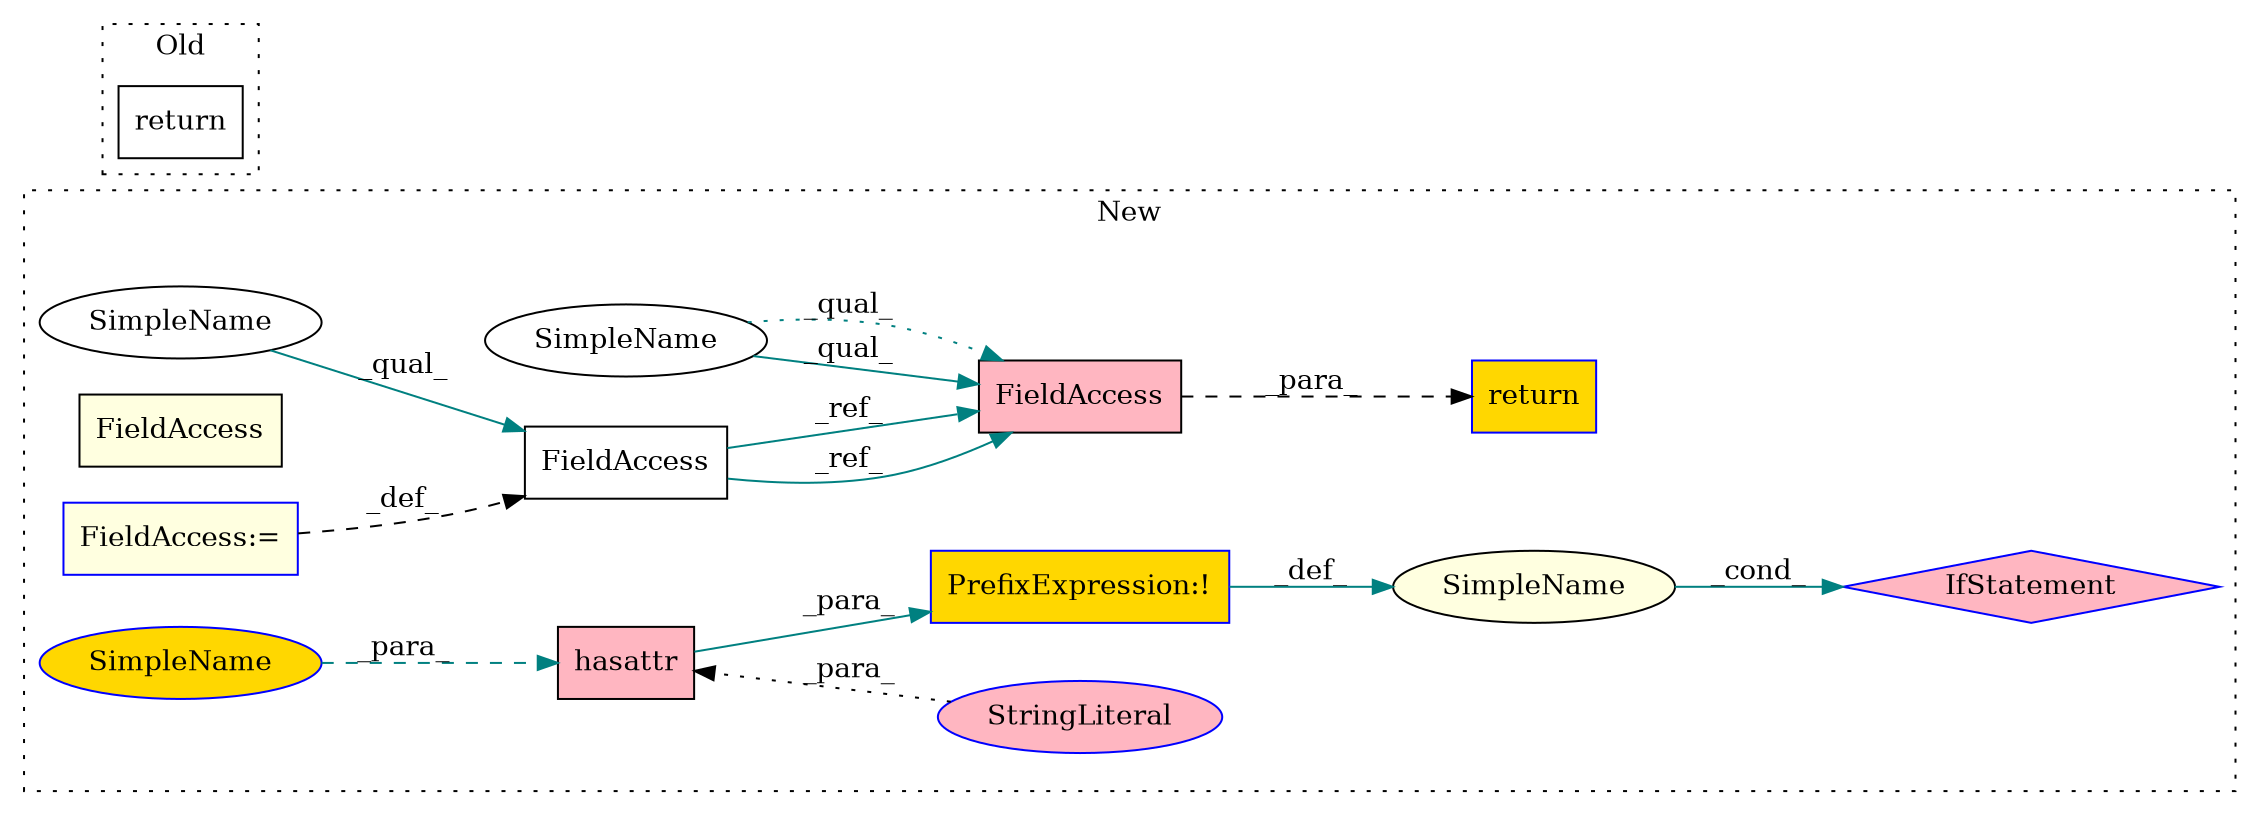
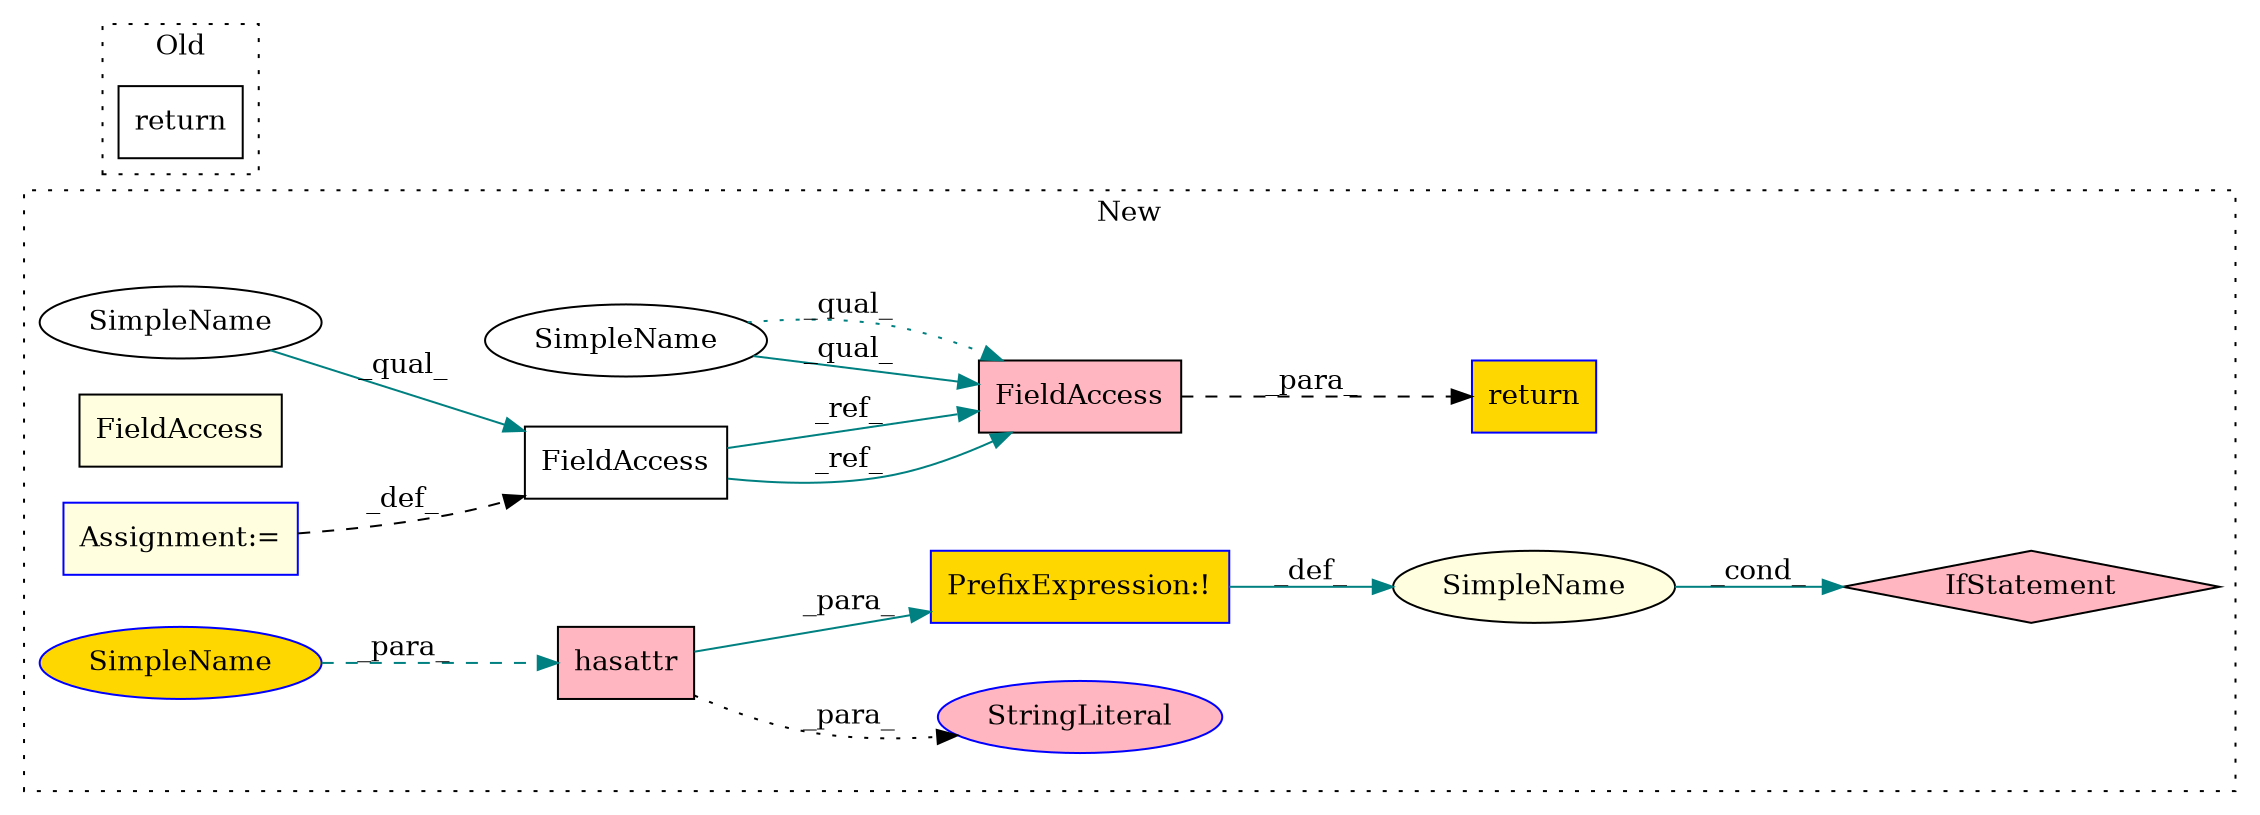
node "FieldAccess:=": label "FieldAccess:=" -> "Assignment:="
node "IfStatement": color blue -> black
edge "StringLiteral" -> "hasattr": reversed
